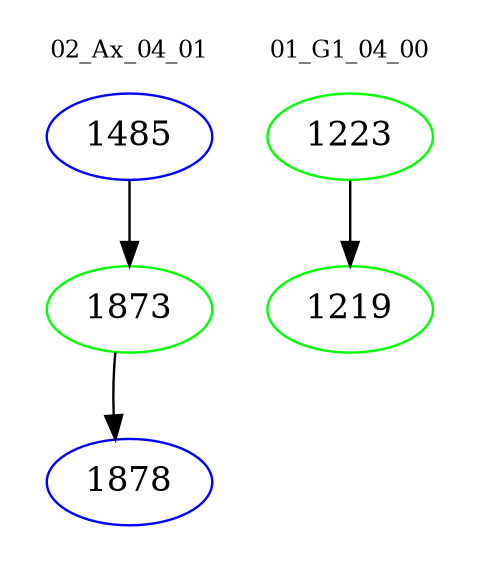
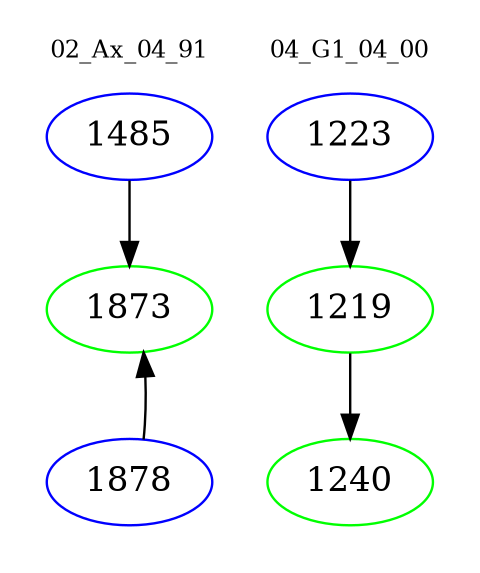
cluster "02_Ax_04_01": label "02_Ax_04_01" -> "02_Ax_04_91"
cluster "01_G1_04_00": label "01_G1_04_00" -> "04_G1_04_00"
node "1223": color green -> blue
edge "1873" -> "1878": reversed
node "1240": added
